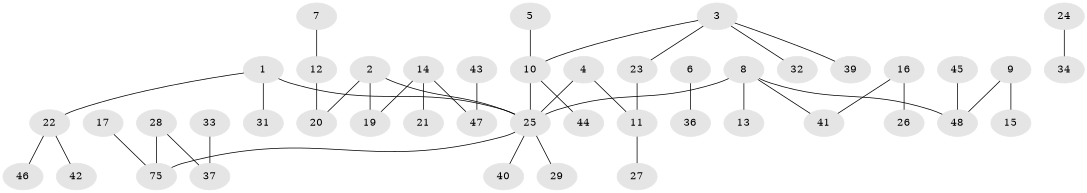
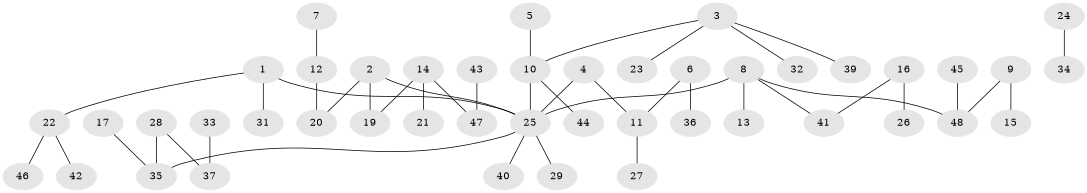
edge "23" -- "11": now "6" -- "11"
node "75": label "75" -> "35"
